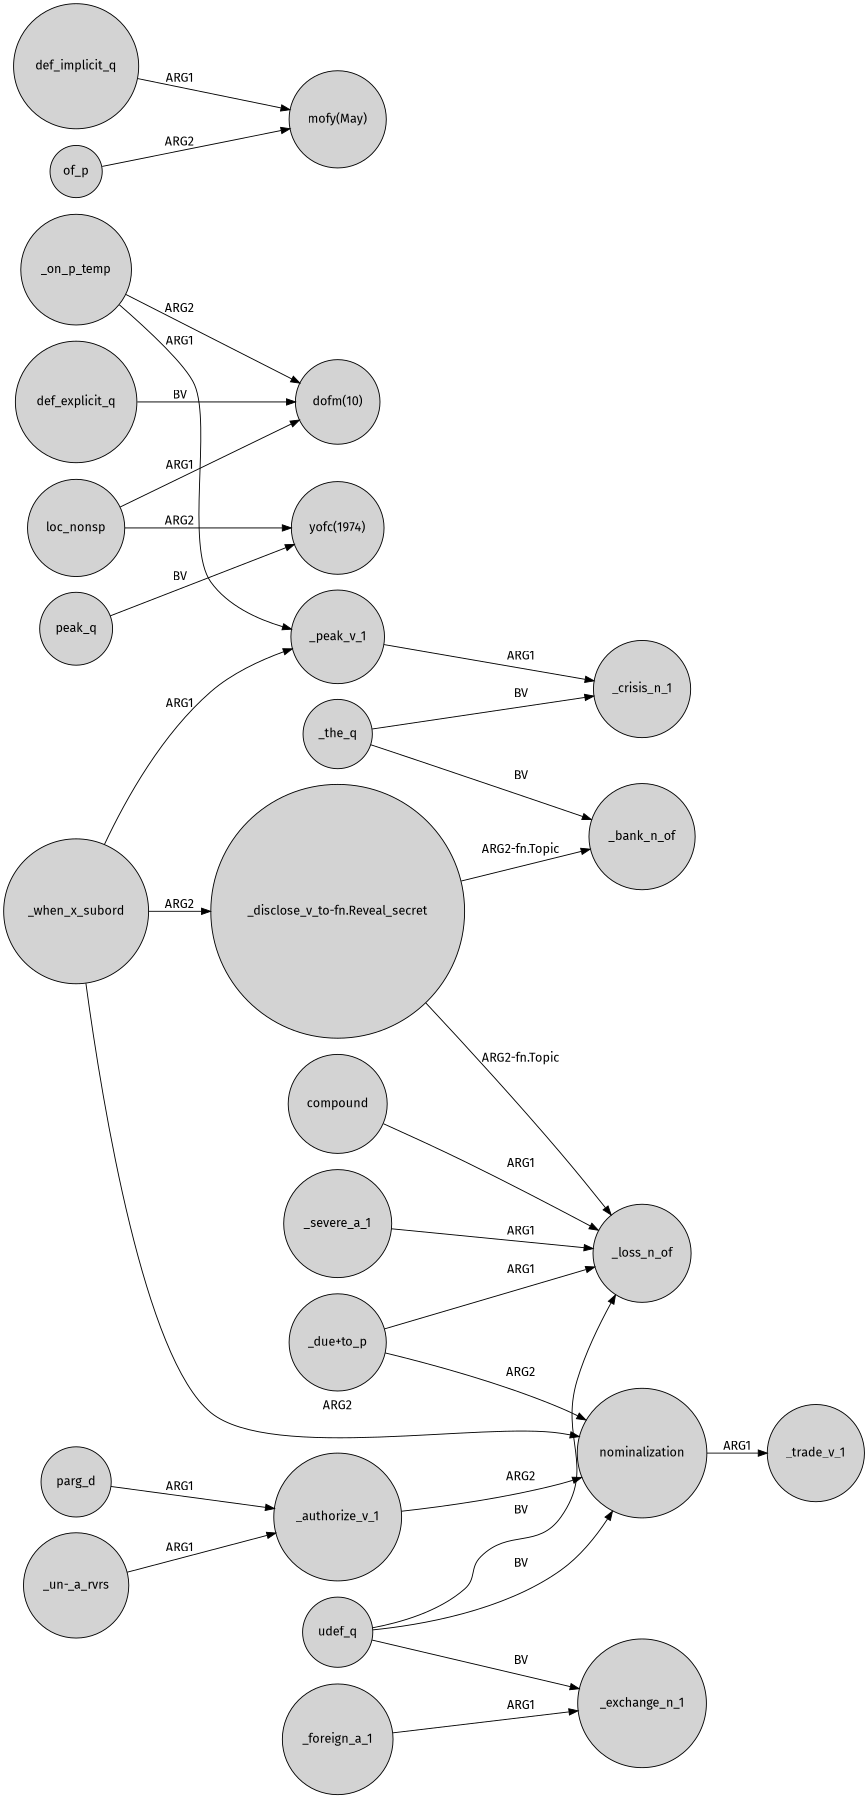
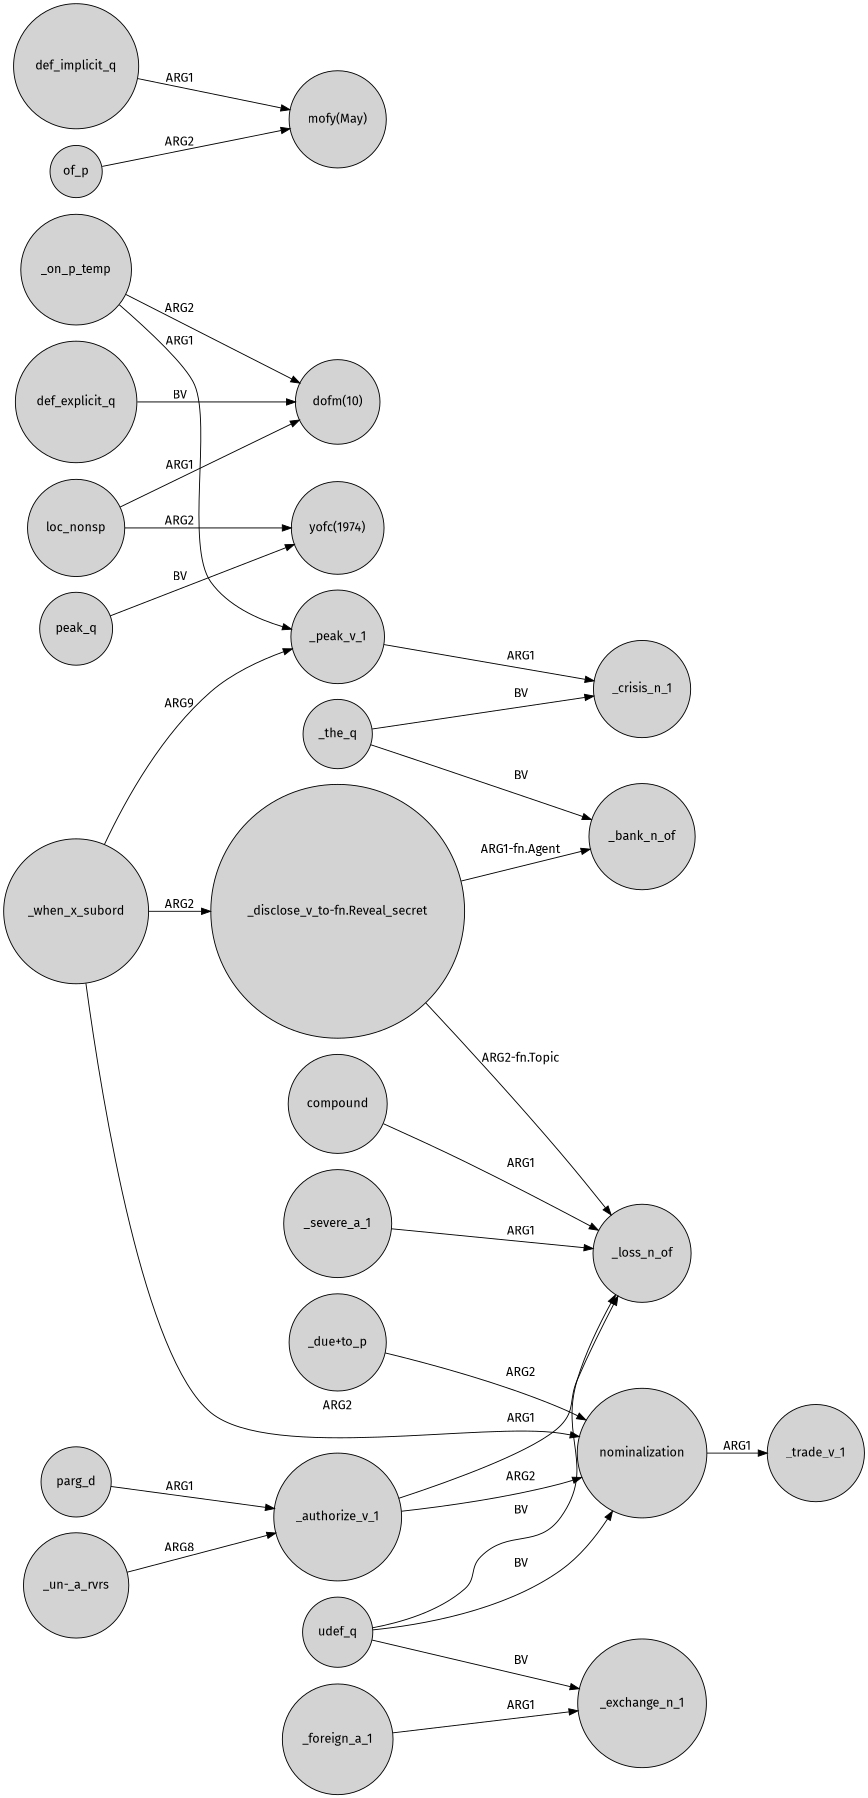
edge "_when_x_subord" -> "_peak_v_1": label "ARG1" -> "ARG9"
edge "_disclose_v_to-fn.Reveal_secret" -> "_bank_n_of": label "ARG2-fn.Topic" -> "ARG1-fn.Agent"
edge "_due+to_p" -> "_loss_n_of": now "_authorize_v_1" -> "_loss_n_of"
edge "_un-_a_rvrs" -> "_authorize_v_1": label "ARG1" -> "ARG8"
